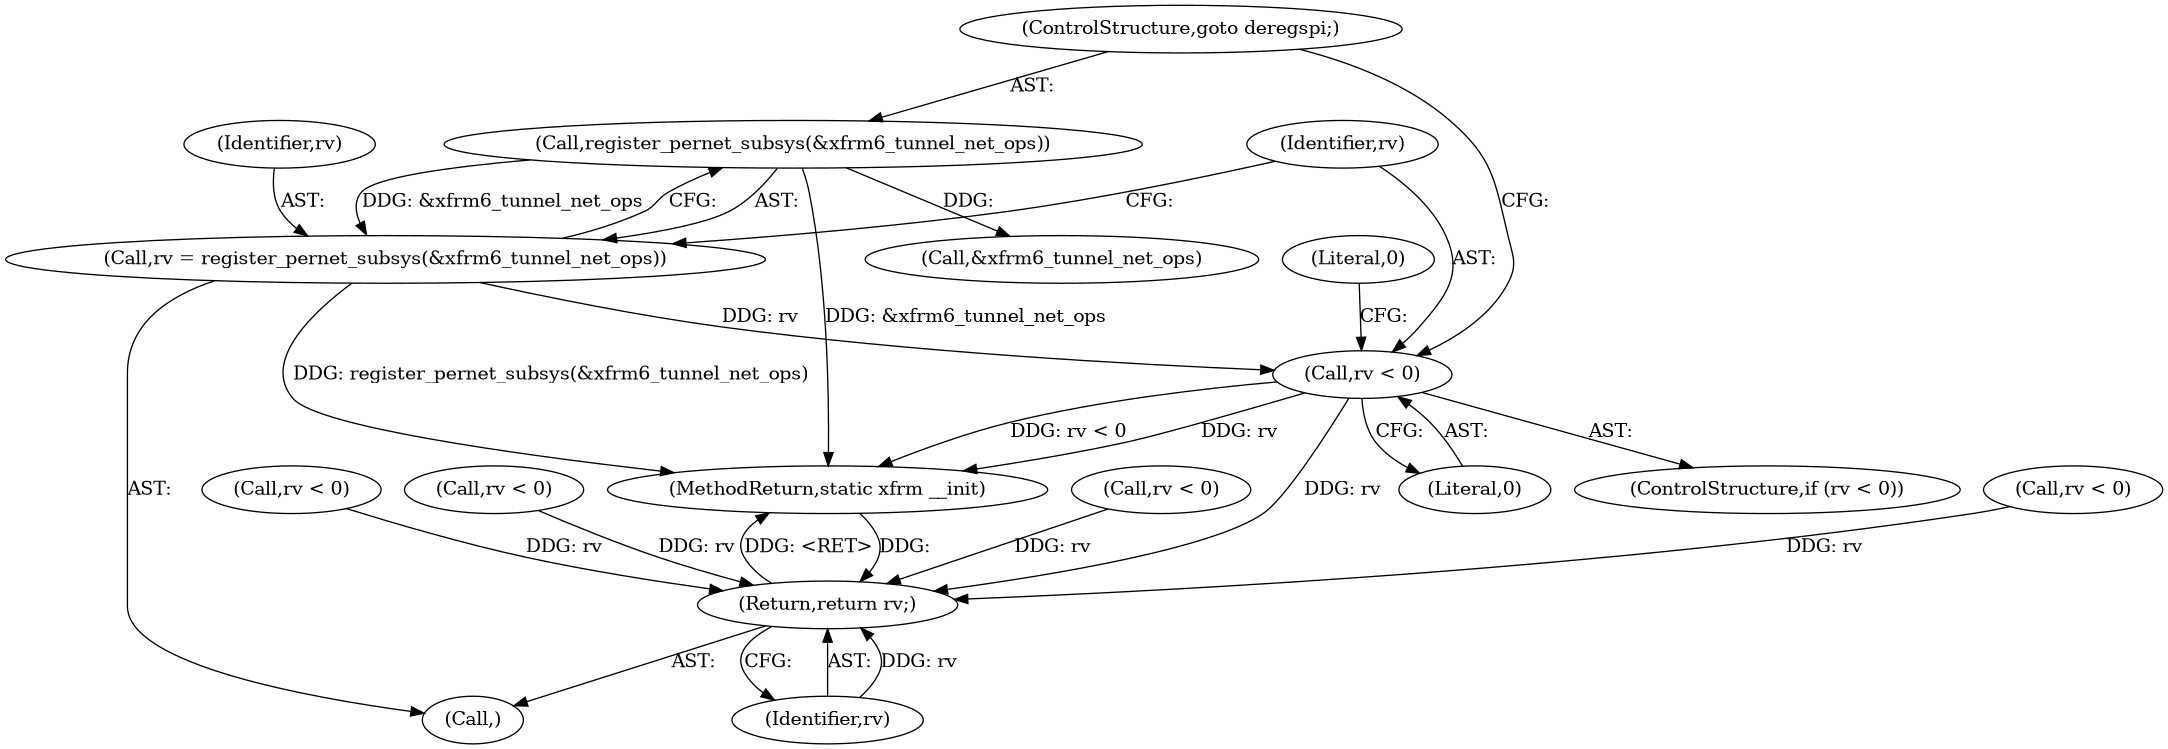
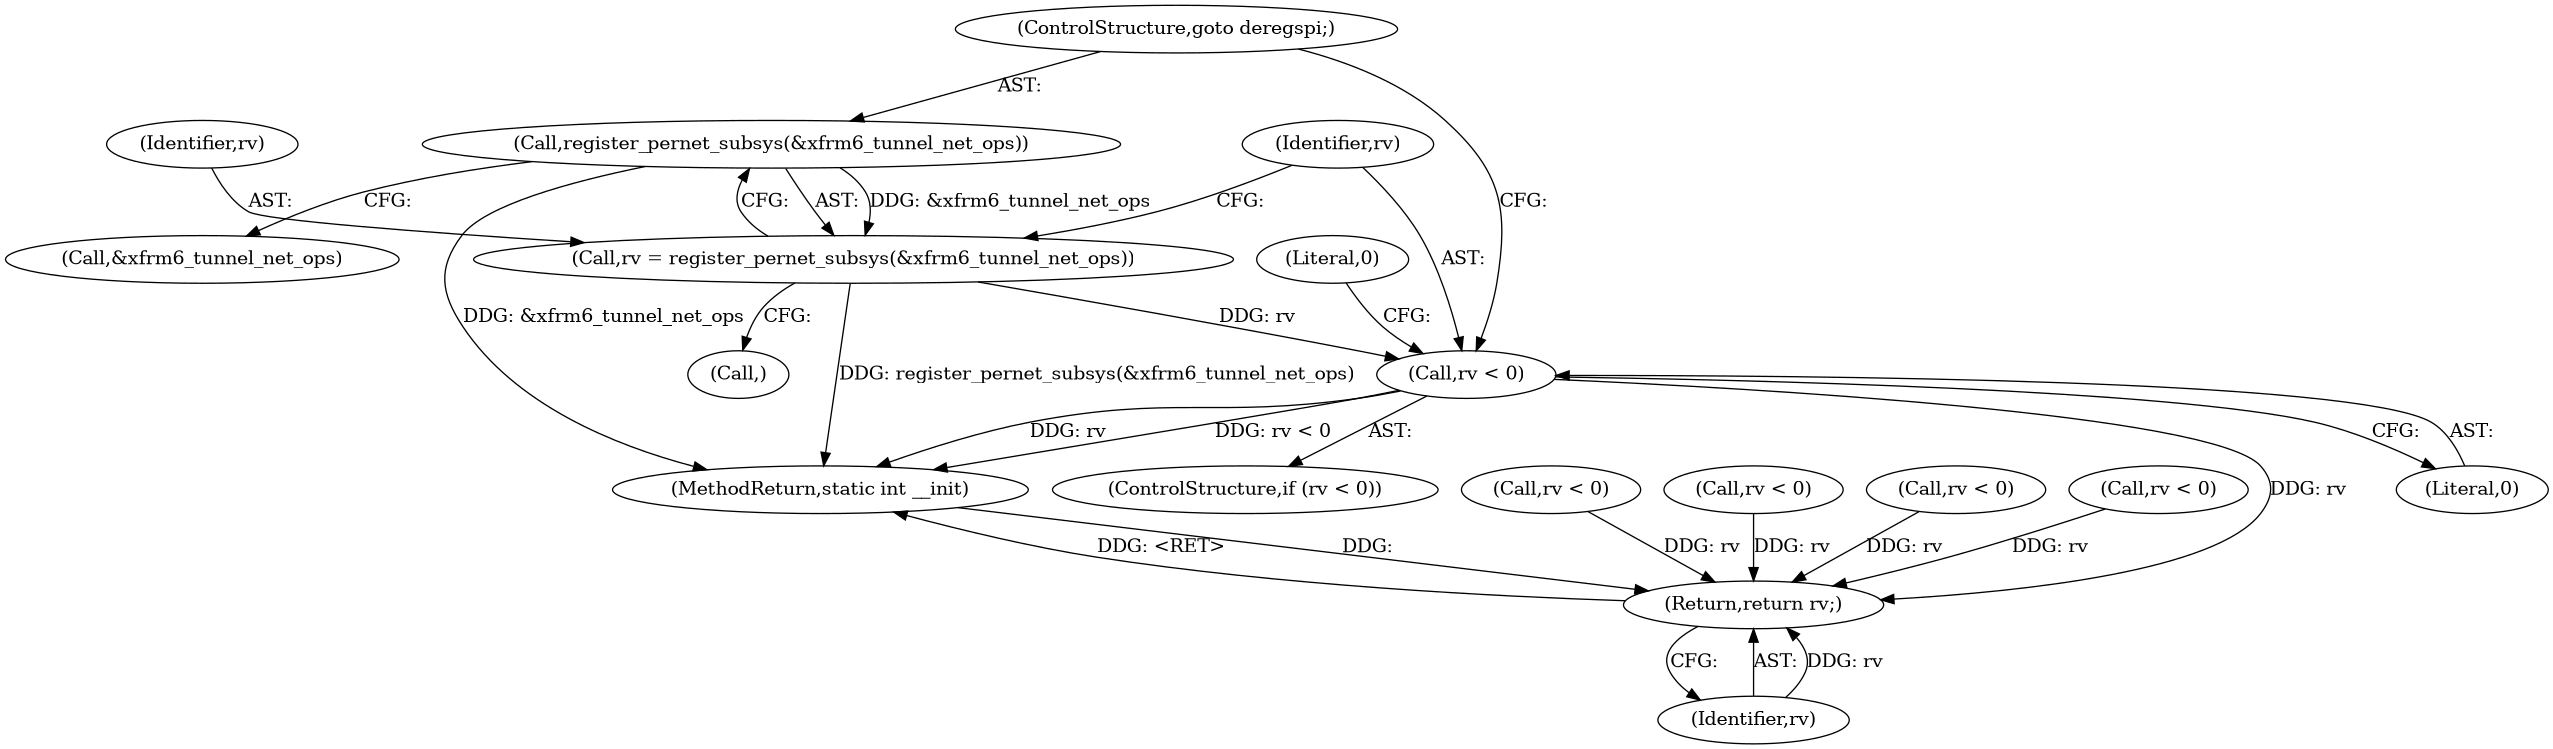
edge "(Call,register_pernet_subsys(&xfrm6_tunnel_net_ops))" -> "(Call,&xfrm6_tunnel_net_ops)": label "DDG: " -> "CFG: "
edge "(Call,rv = register_pernet_subsys(&xfrm6_tunnel_net_ops))" -> "(Call,)": label "AST: " -> "CFG: "
node "(MethodReturn,static xfrm __init)": label "(MethodReturn,static xfrm __init)" -> "(MethodReturn,static int __init)"
edge "(Return,return rv;)" -> "(Call,)": removed, label "AST:"
